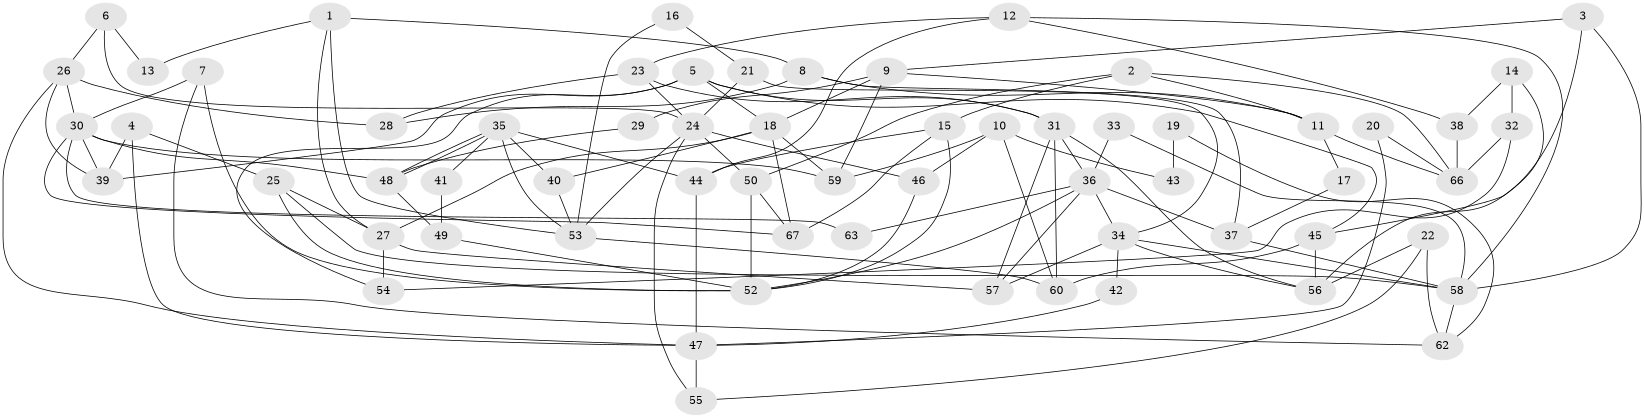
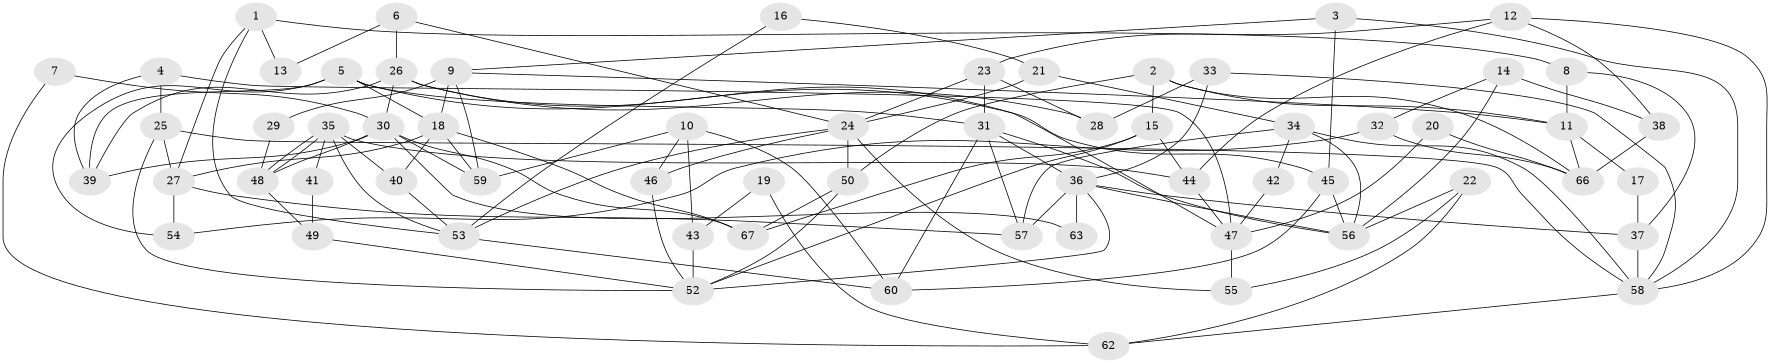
edge "8" -- "28": now "33" -- "28"
edge "36" -- "34": now "36" -- "56"
edge "7" -- "52": now "43" -- "52"
